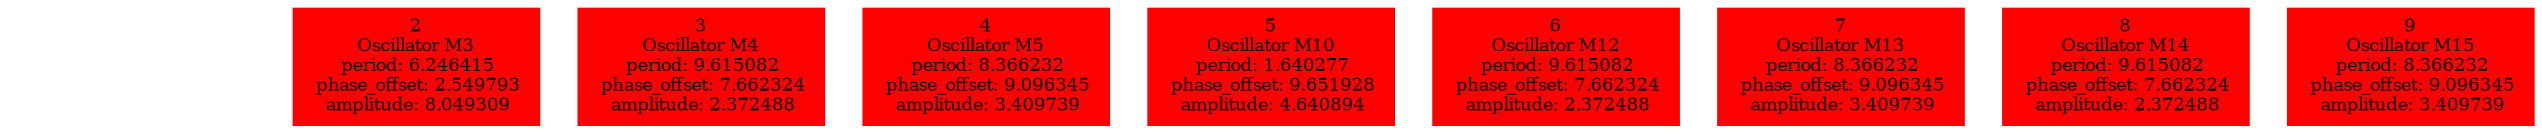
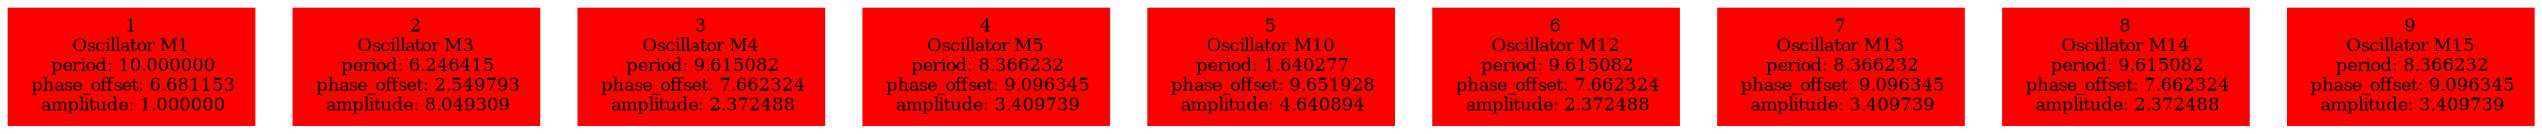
node "1": added
